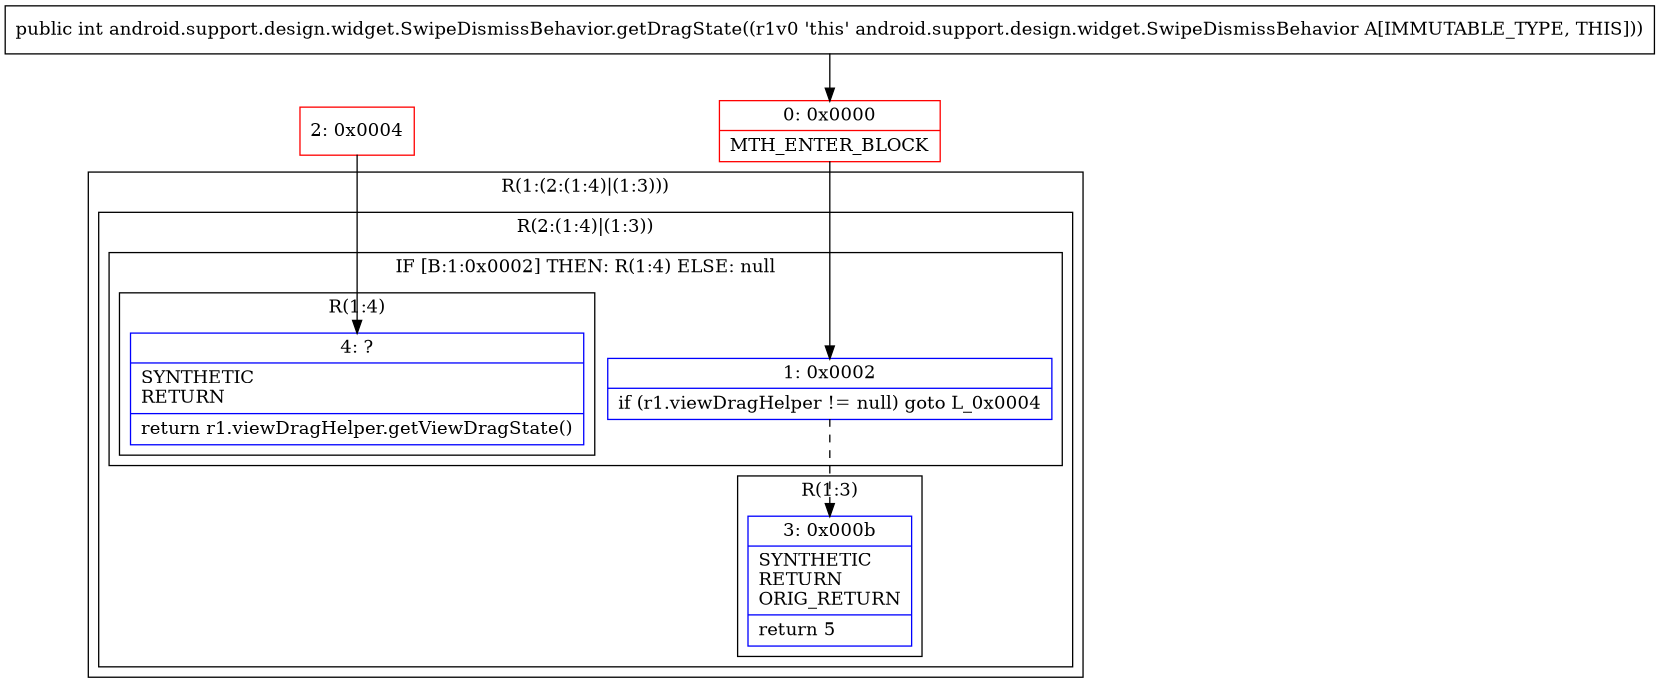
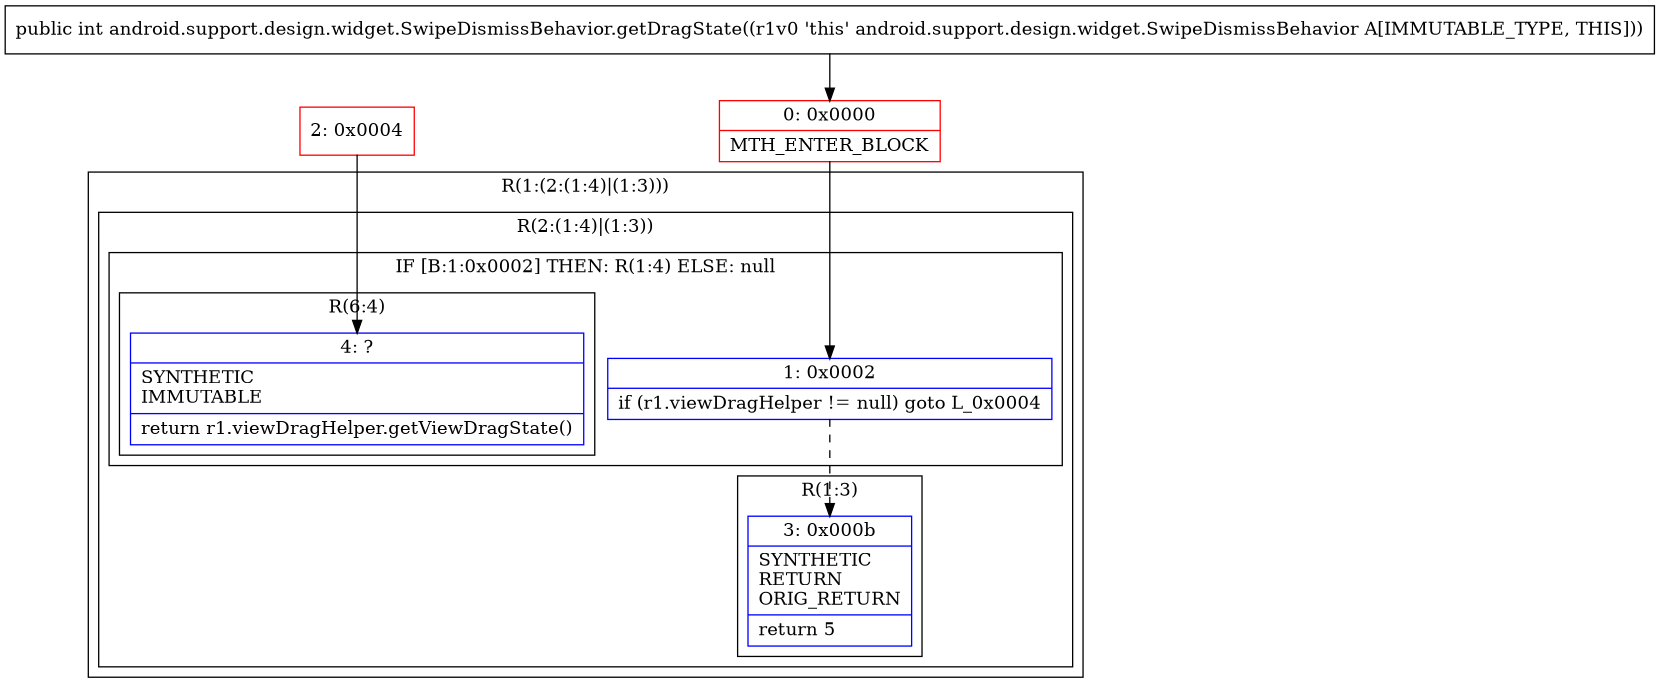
cluster "R(1:4)": label "R(1:4)" -> "R(6:4)"
node "4: ?": text "RETURN" -> "IMMUTABLE"
